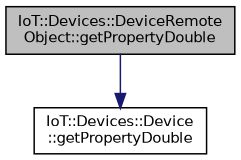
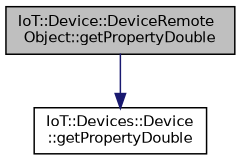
node "IoT::Devices::DeviceRemote Object::getPropertyDouble": label "IoT::Devices::DeviceRemote Object::getPropertyDouble" -> "IoT::Device::DeviceRemote Object::getPropertyDouble"
